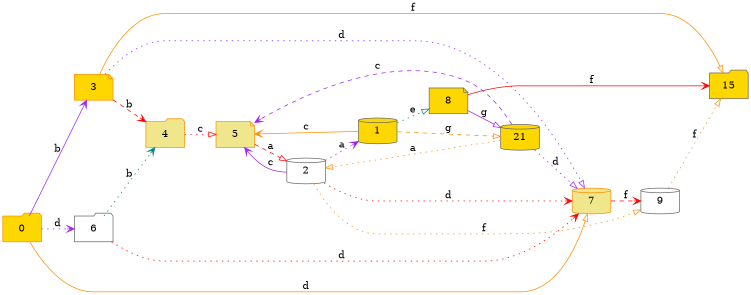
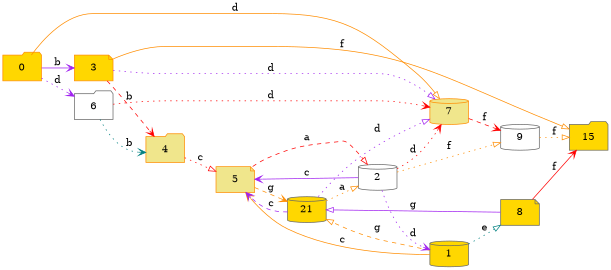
edge "2" -> "1": label "a" -> "d"
edge "5" -> "21": added, label "g"
